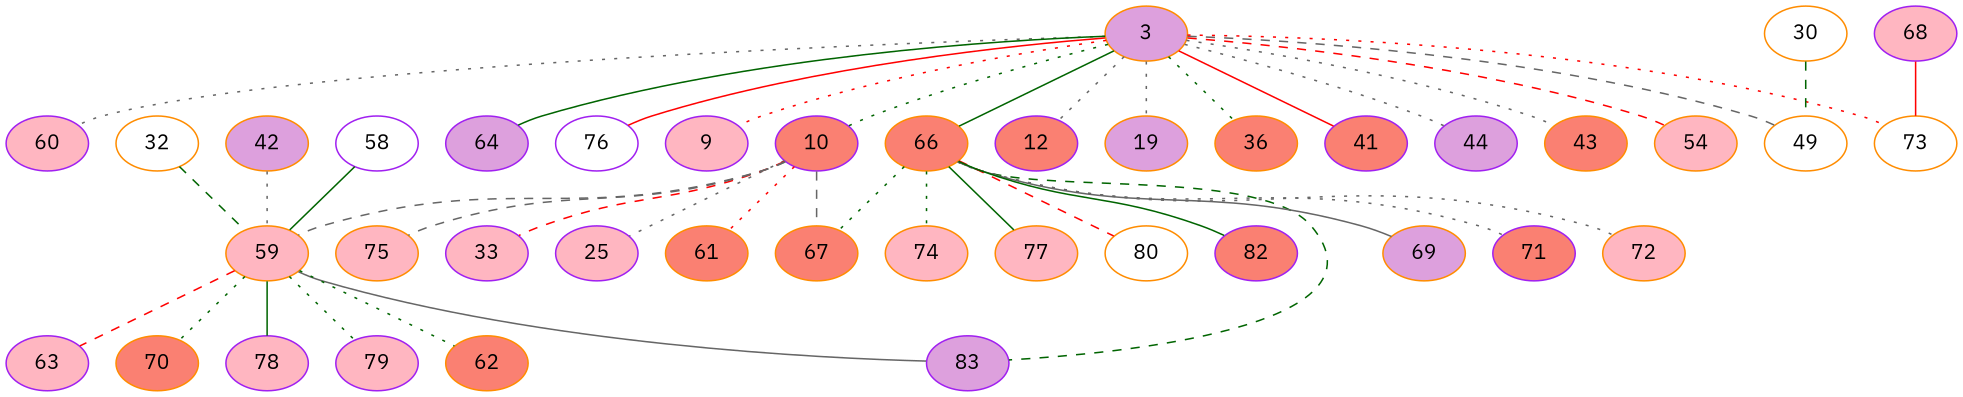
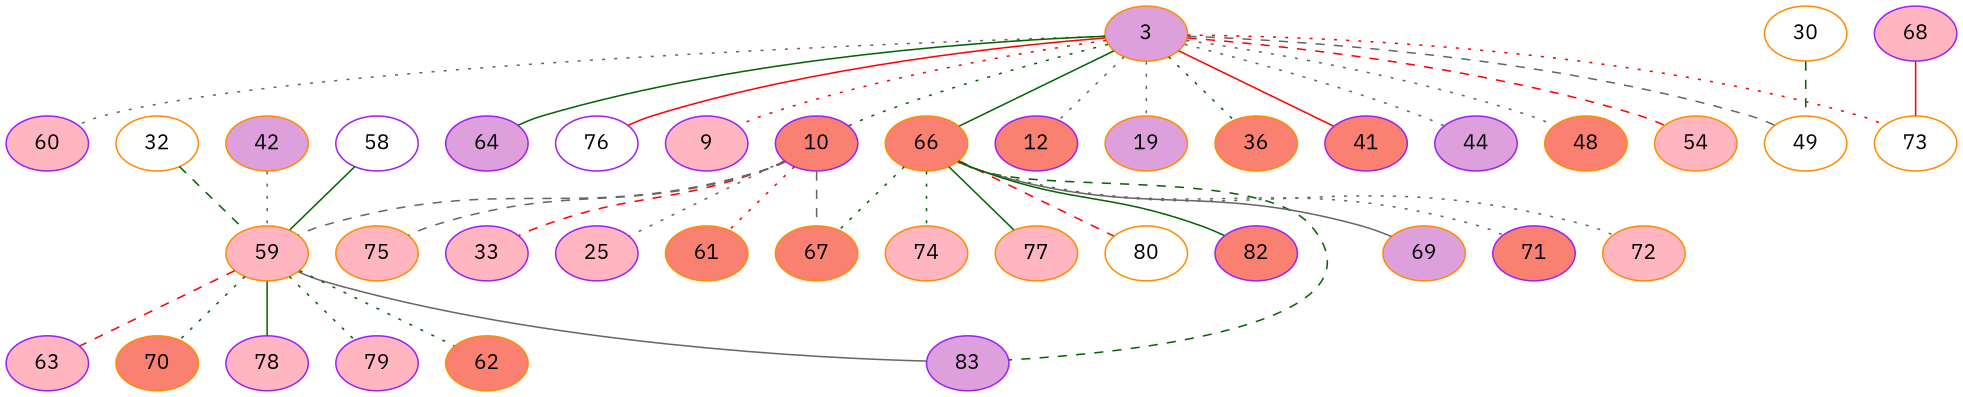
node "43": label "43" -> "48"
